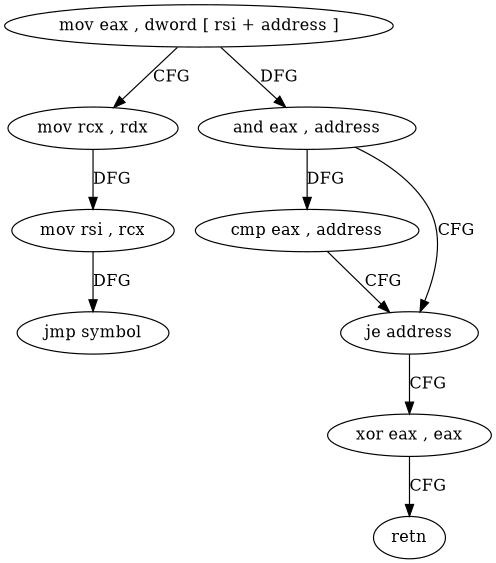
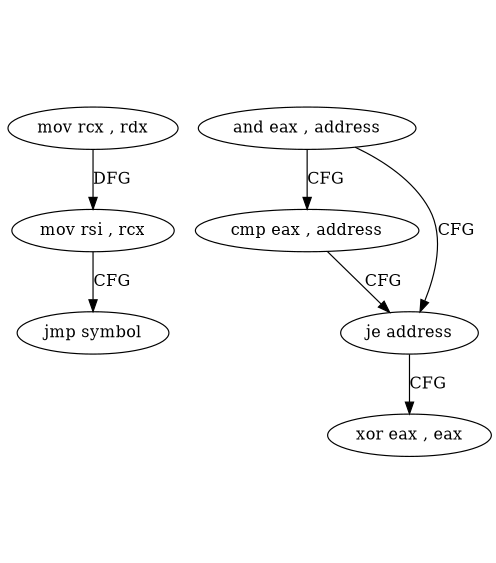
node "mov eax , dword [ rsi + address ]": removed
edge "and eax , address" -> "cmp eax , address": label "DFG" -> "CFG"
edge "mov rsi , rcx" -> "jmp symbol": label "DFG" -> "CFG"
node "retn": removed
